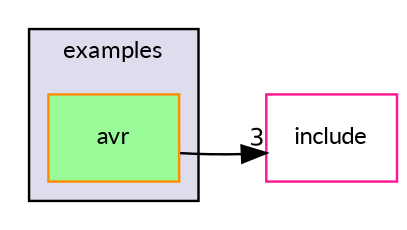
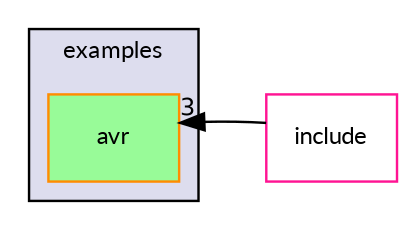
edge "avr" -> "include": reversed
